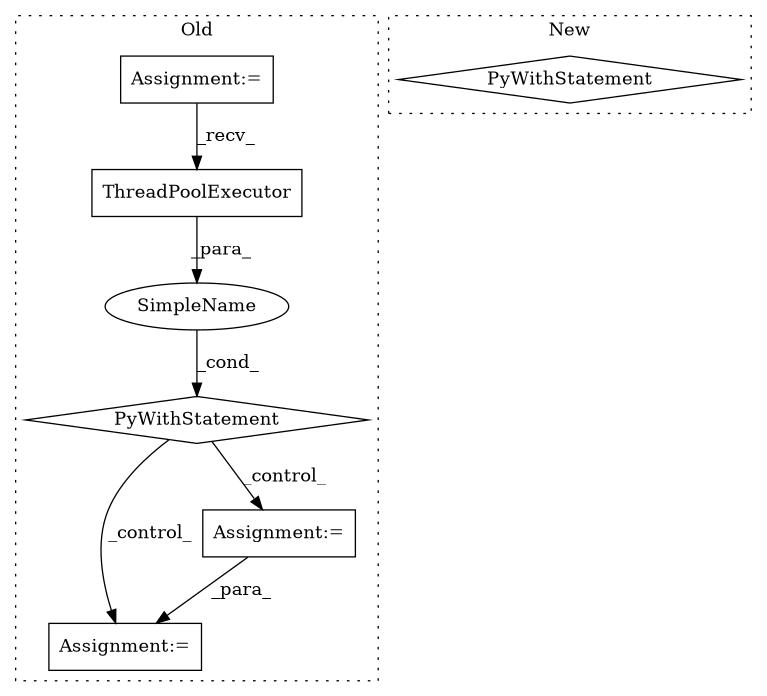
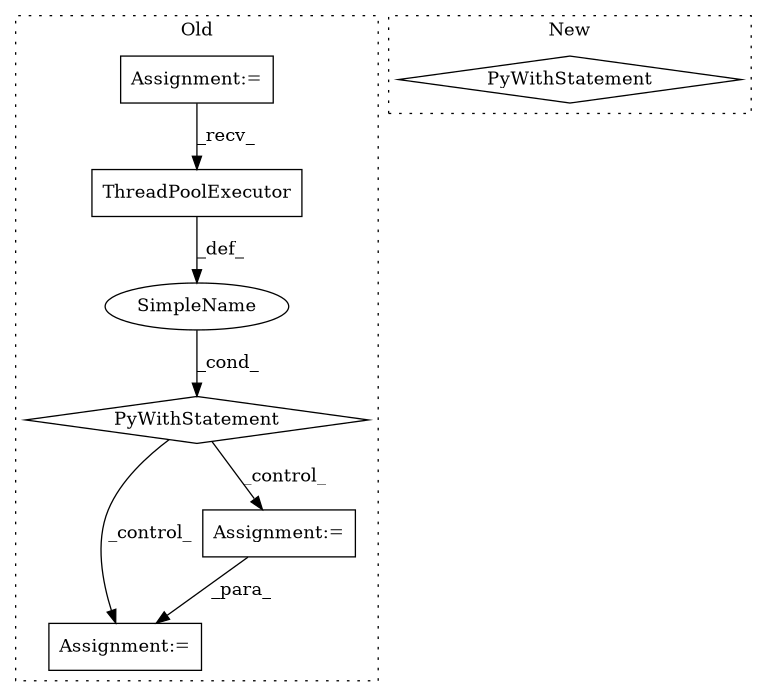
edge "ThreadPoolExecutor" -> "SimpleName": label "_para_" -> "_def_"
